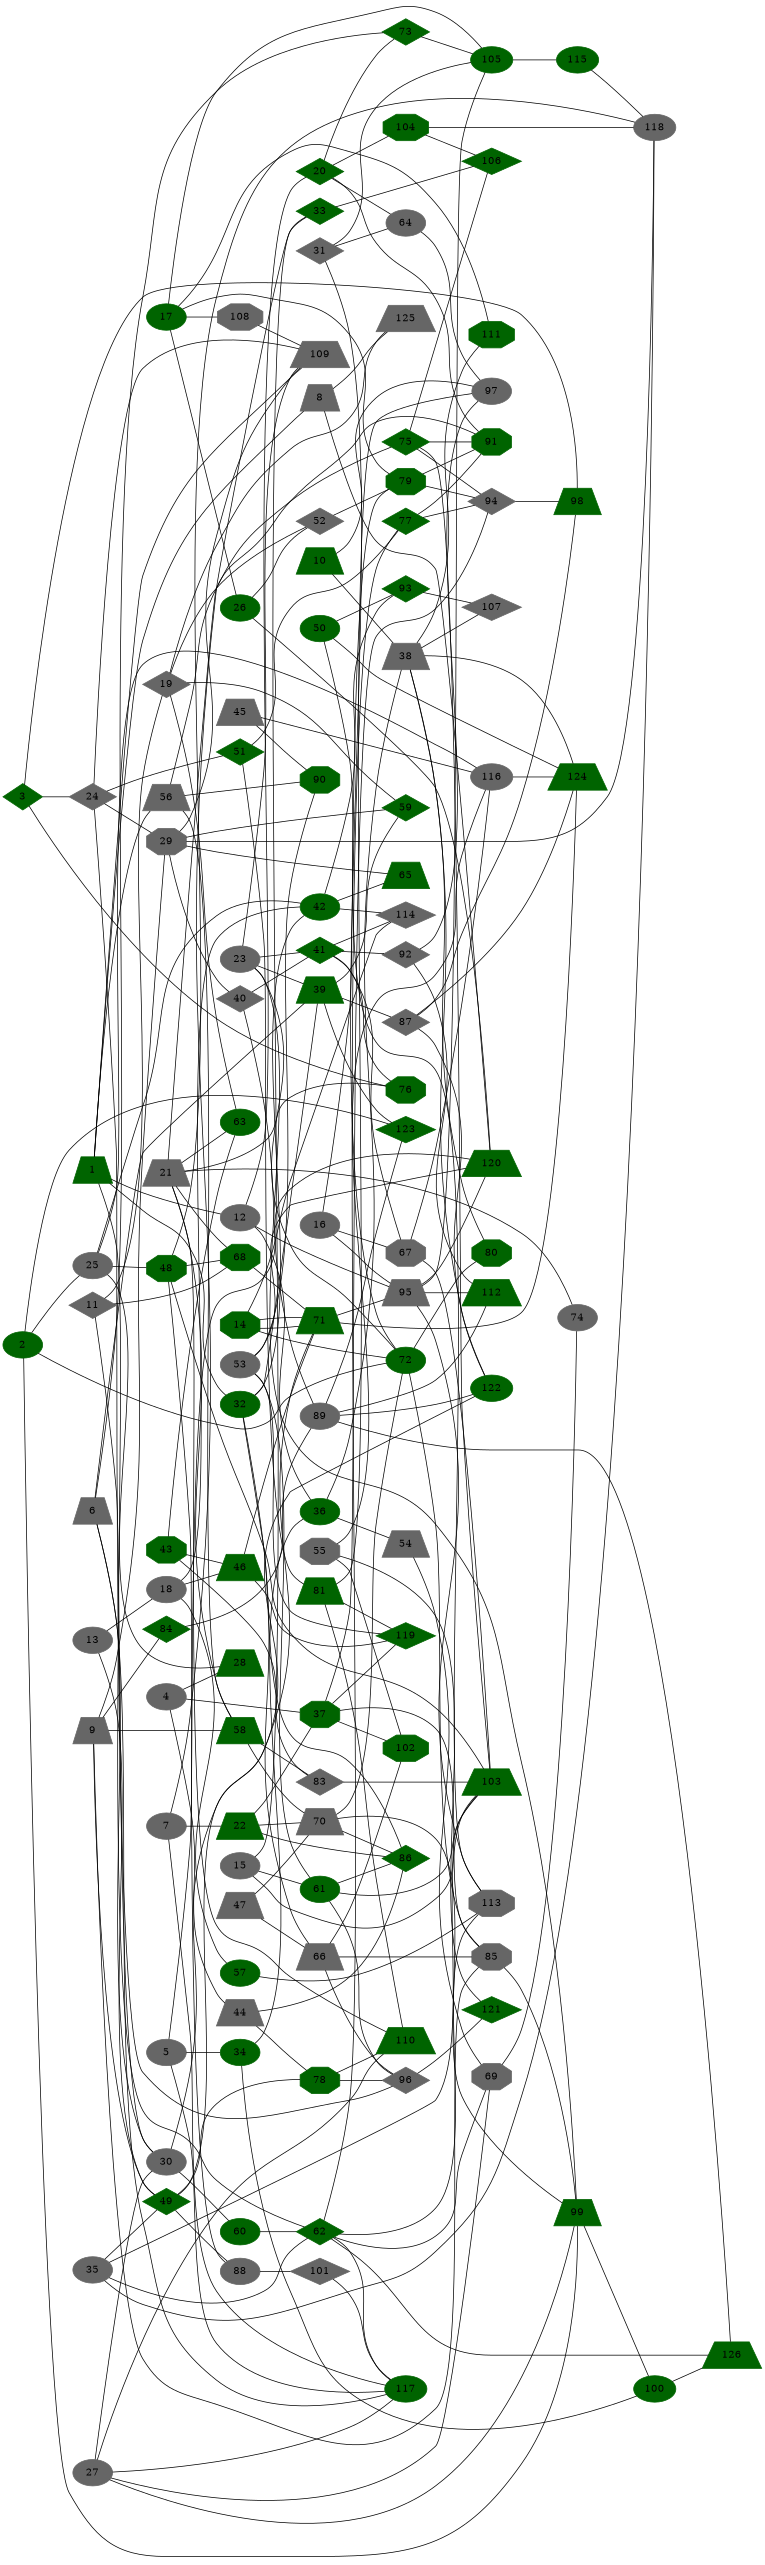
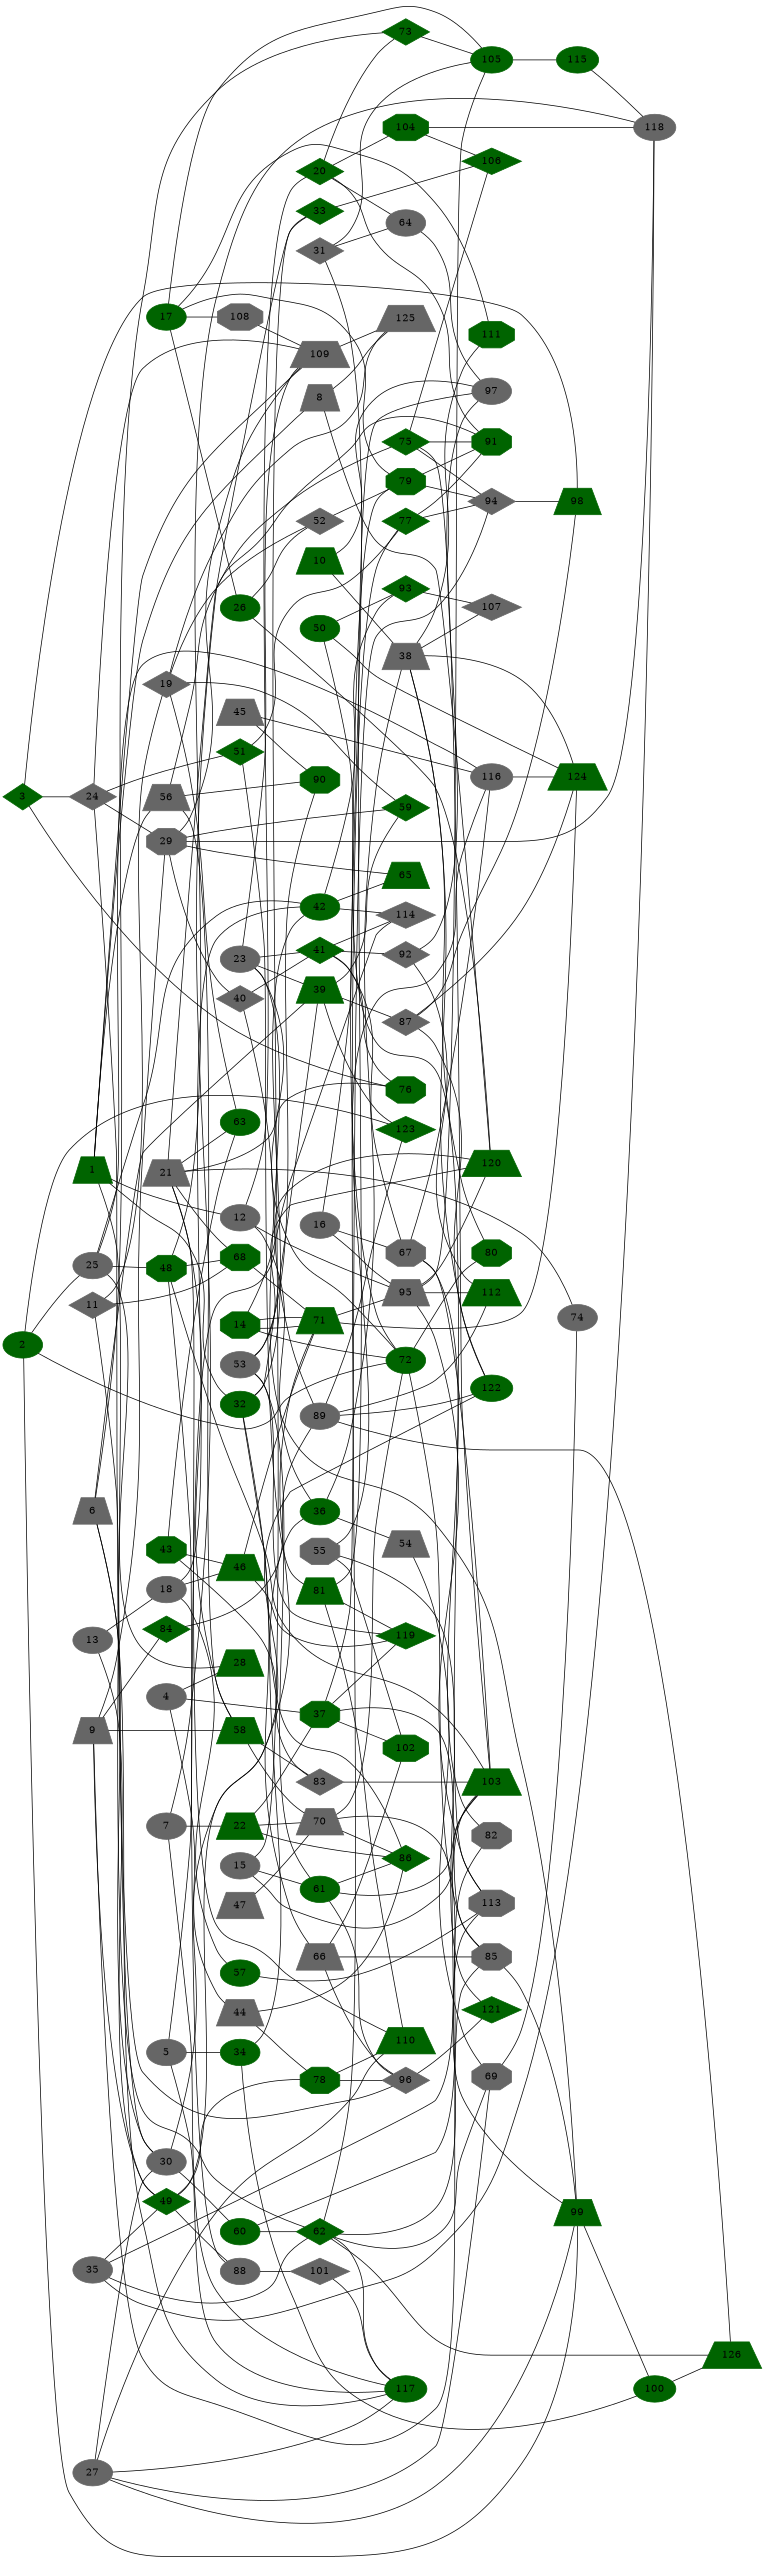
edge "125" -- "109": added
node "82": added
edge "47" -- "66": removed
